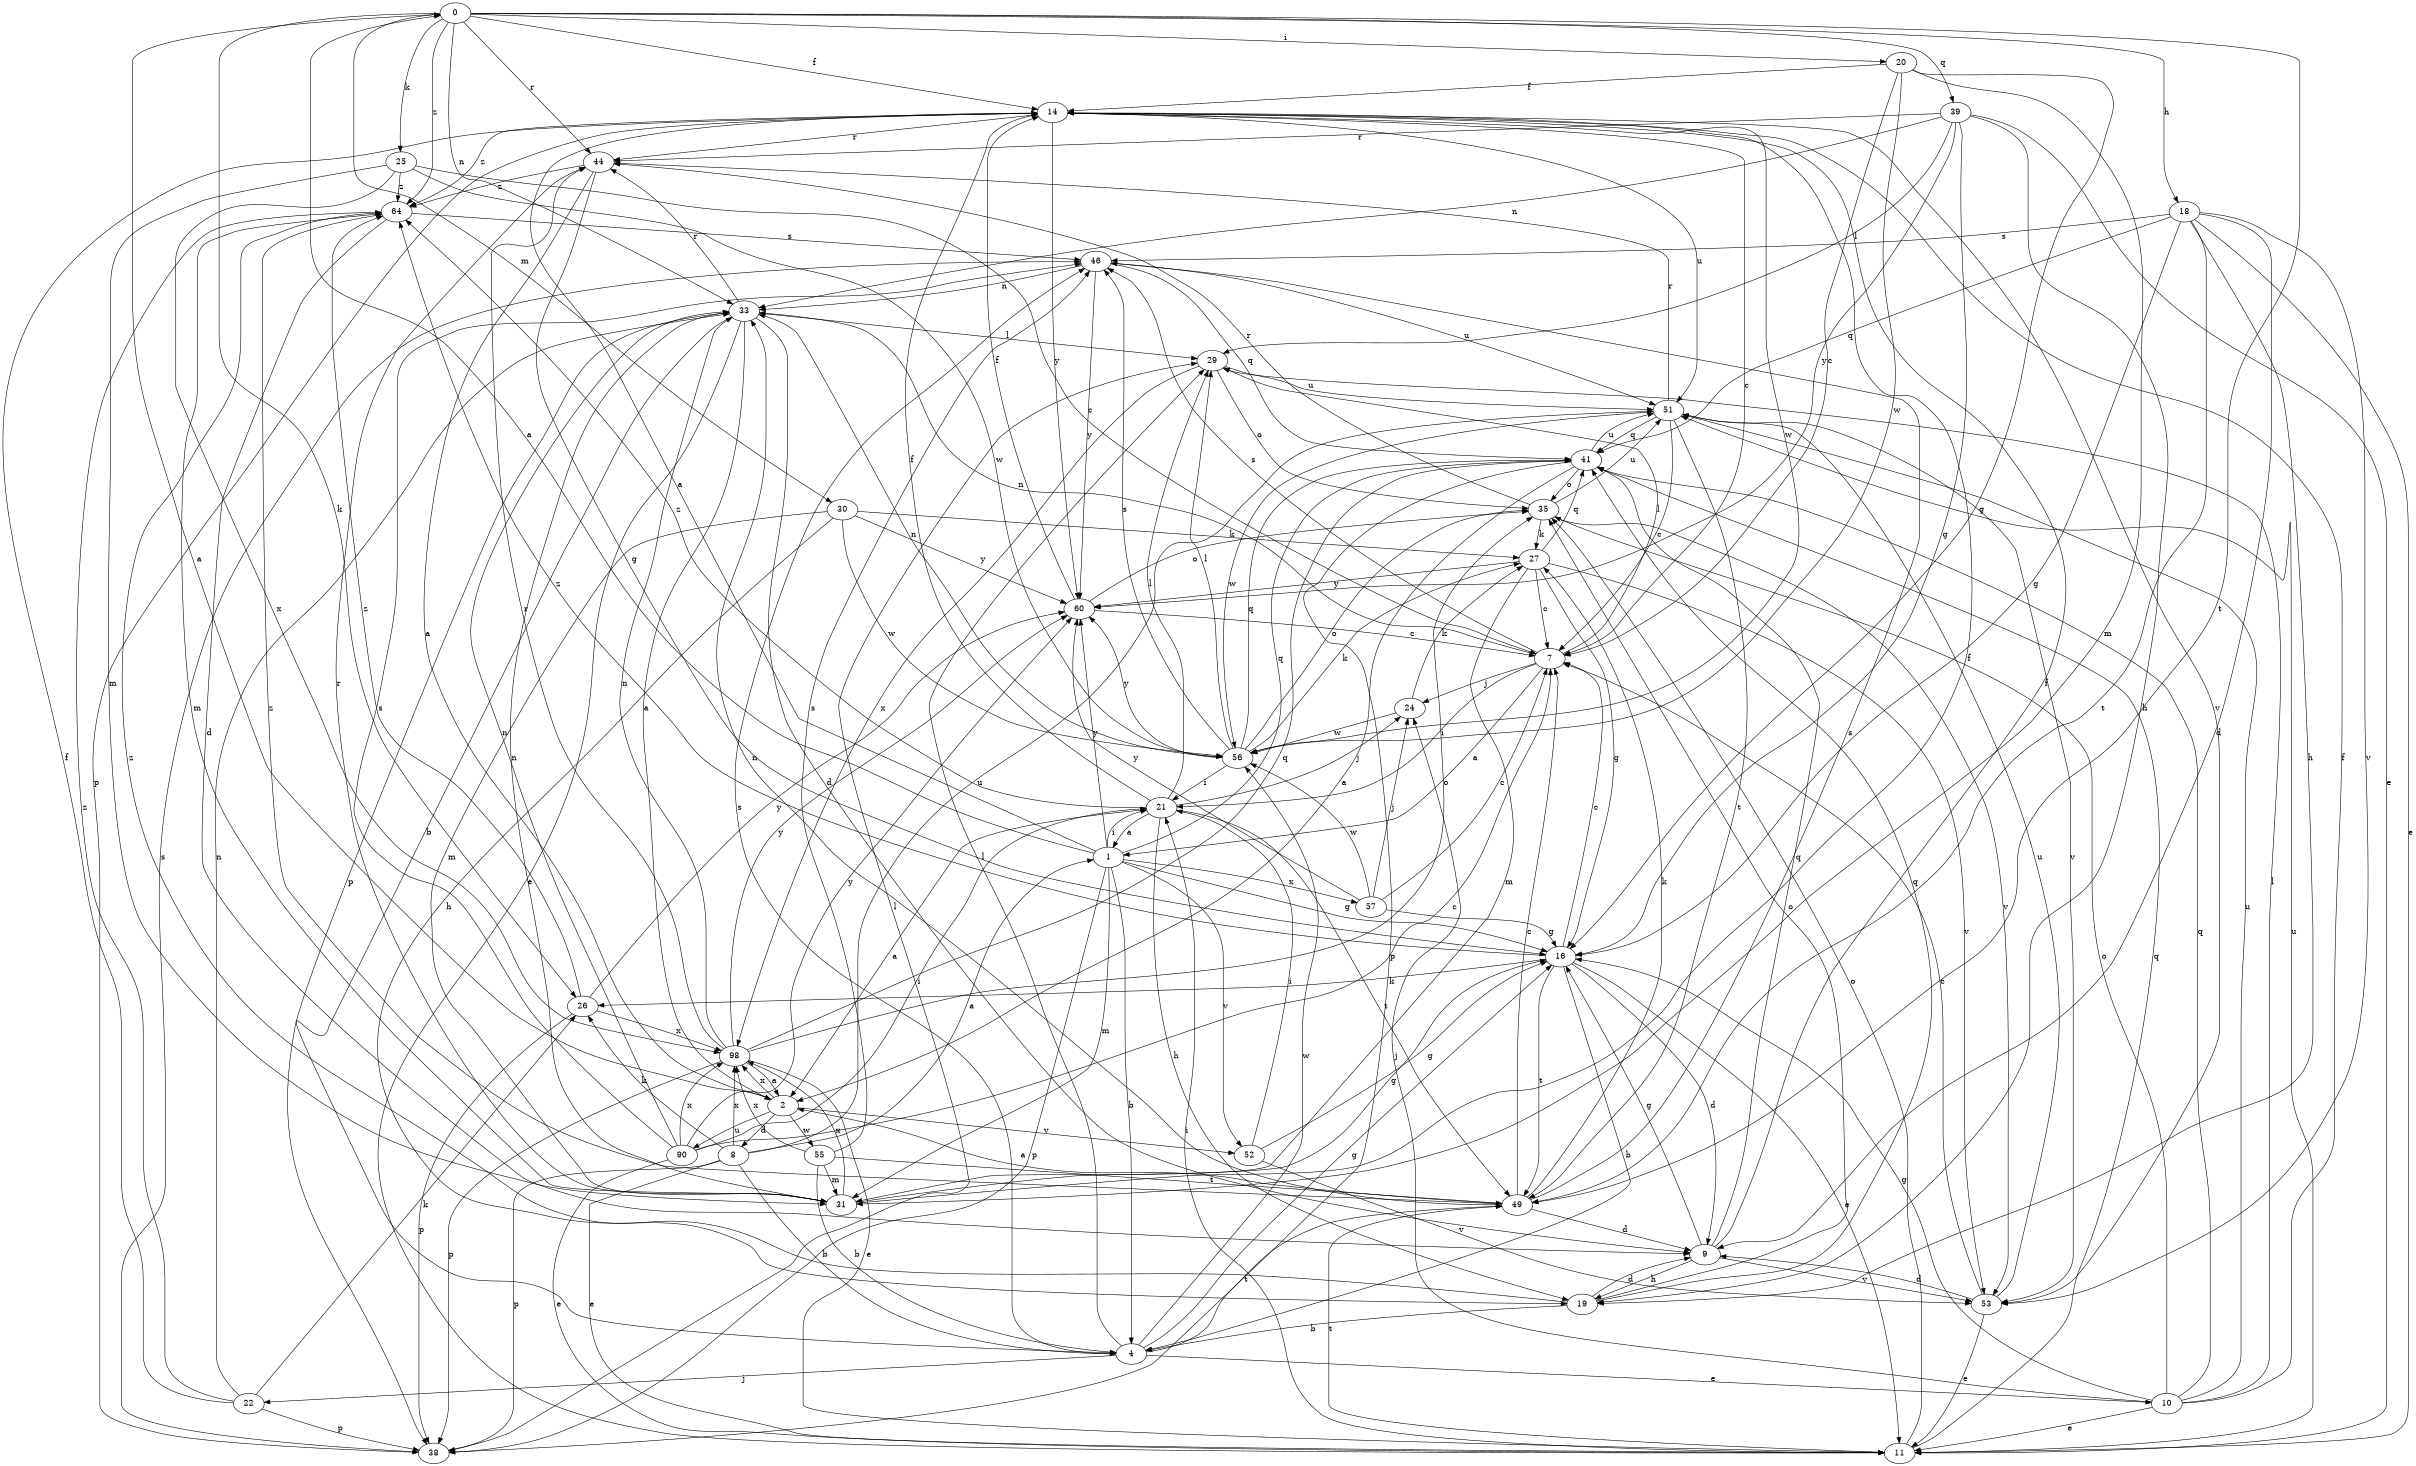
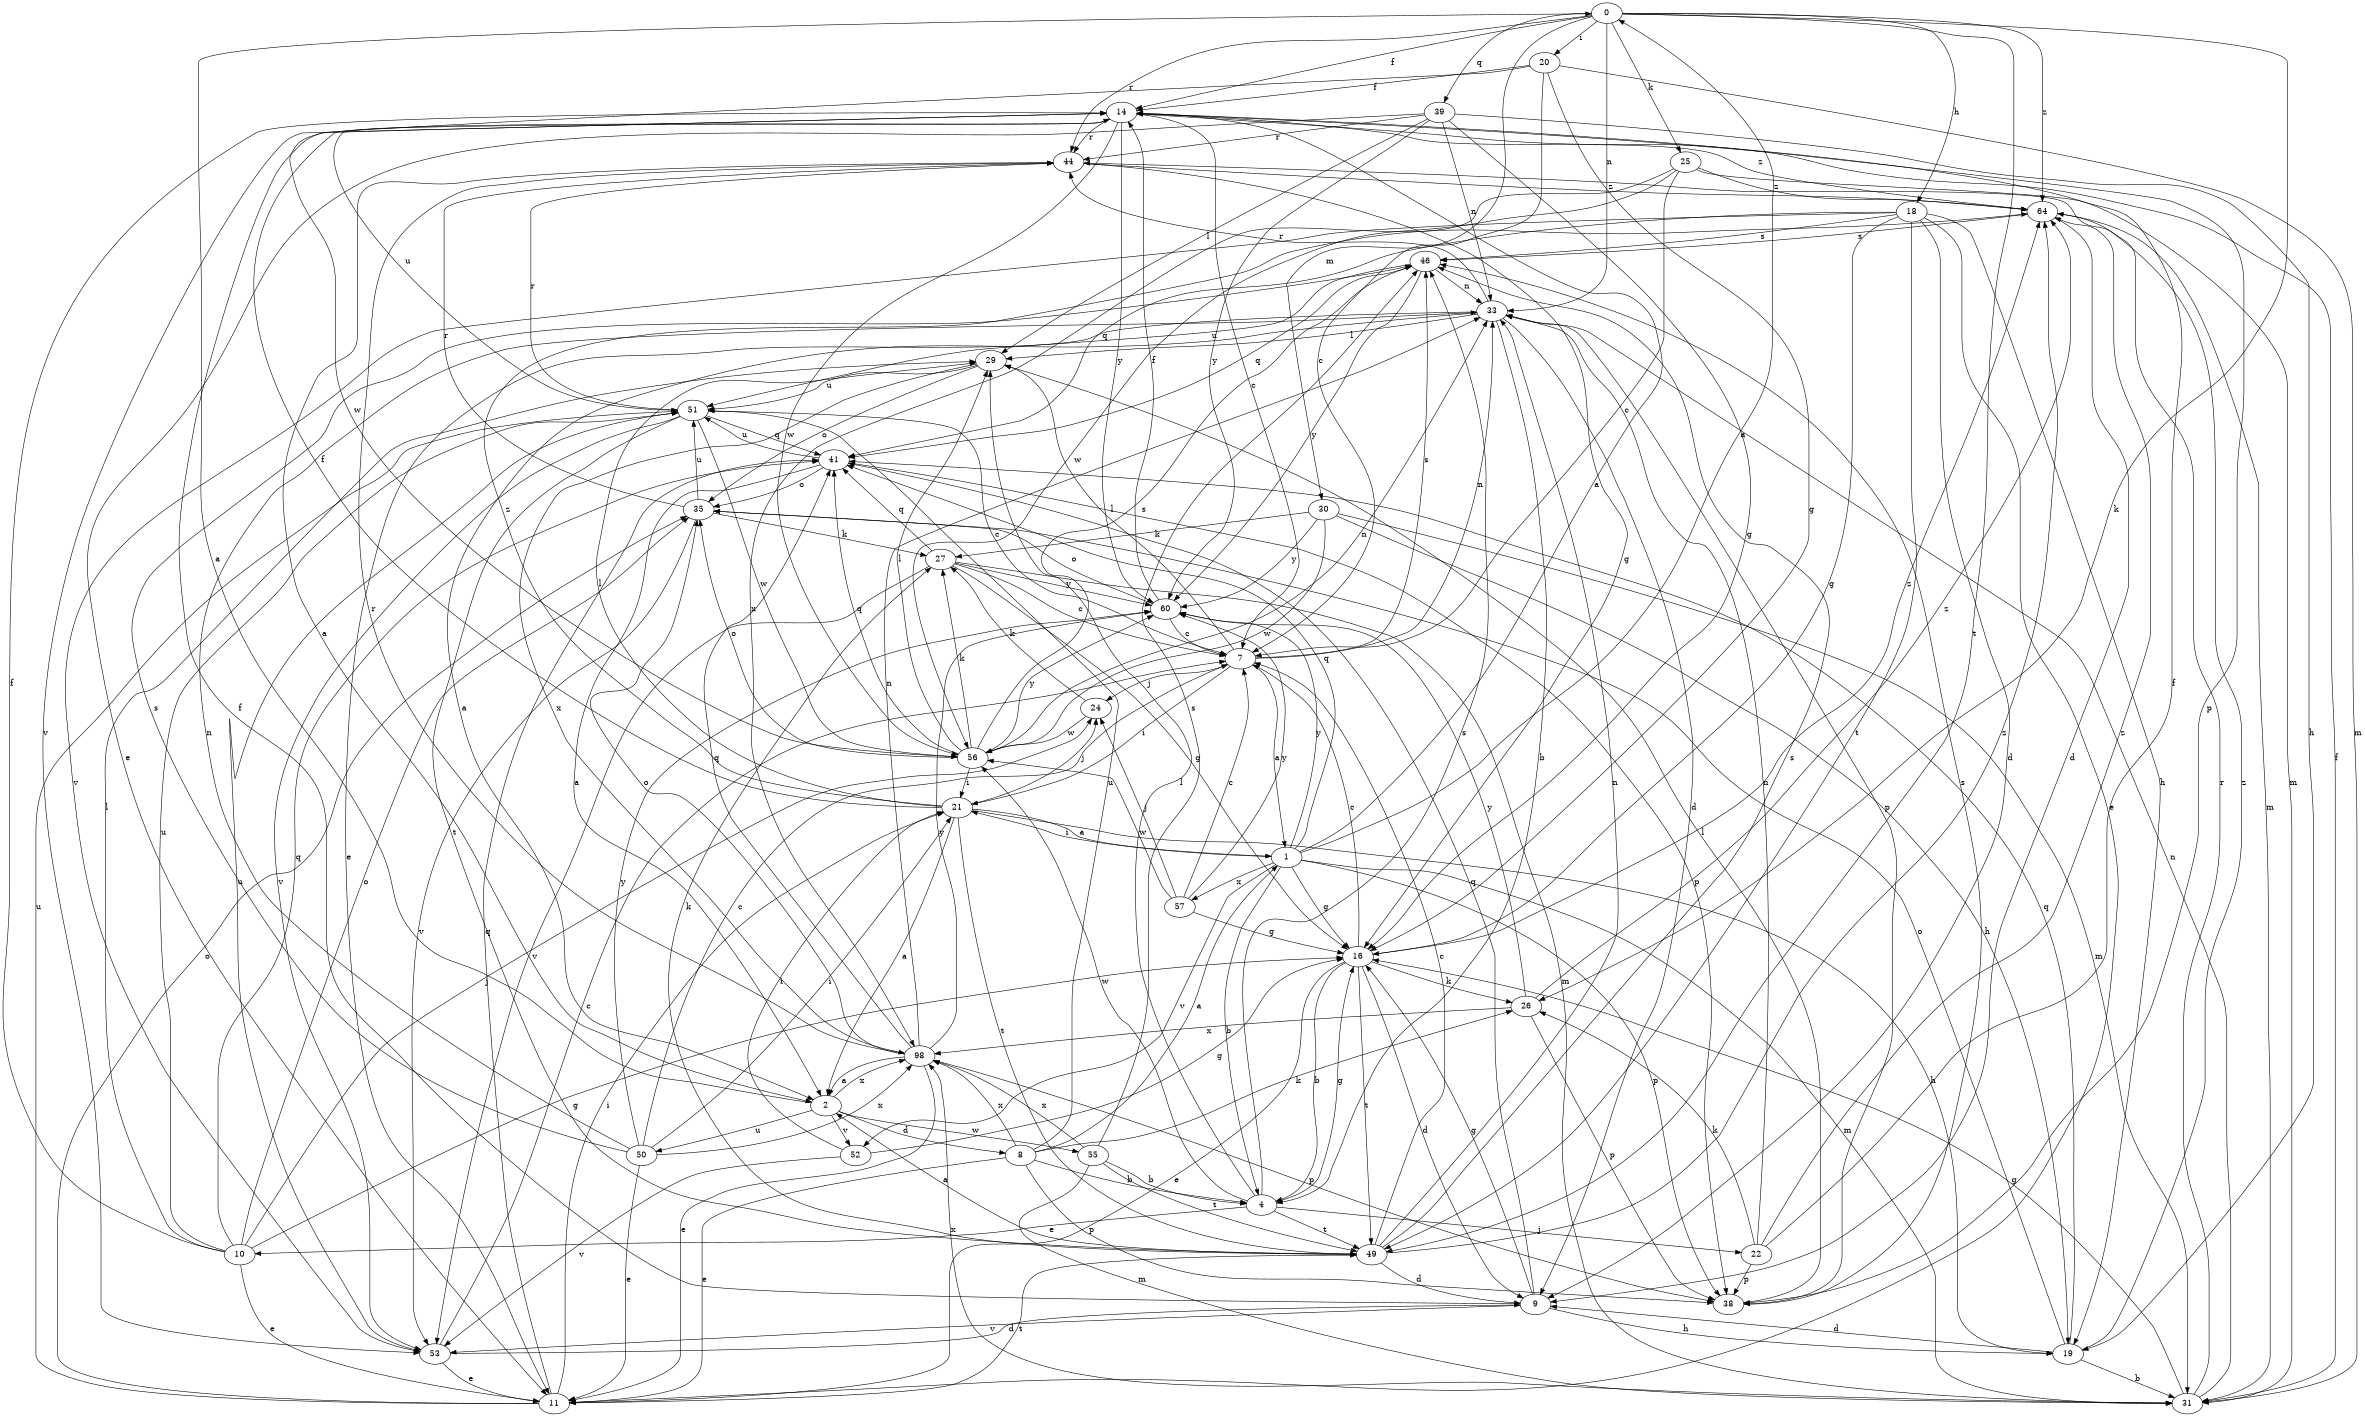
node "90": label "90" -> "50"
edge "19" -> "4": now "19" -> "31"
